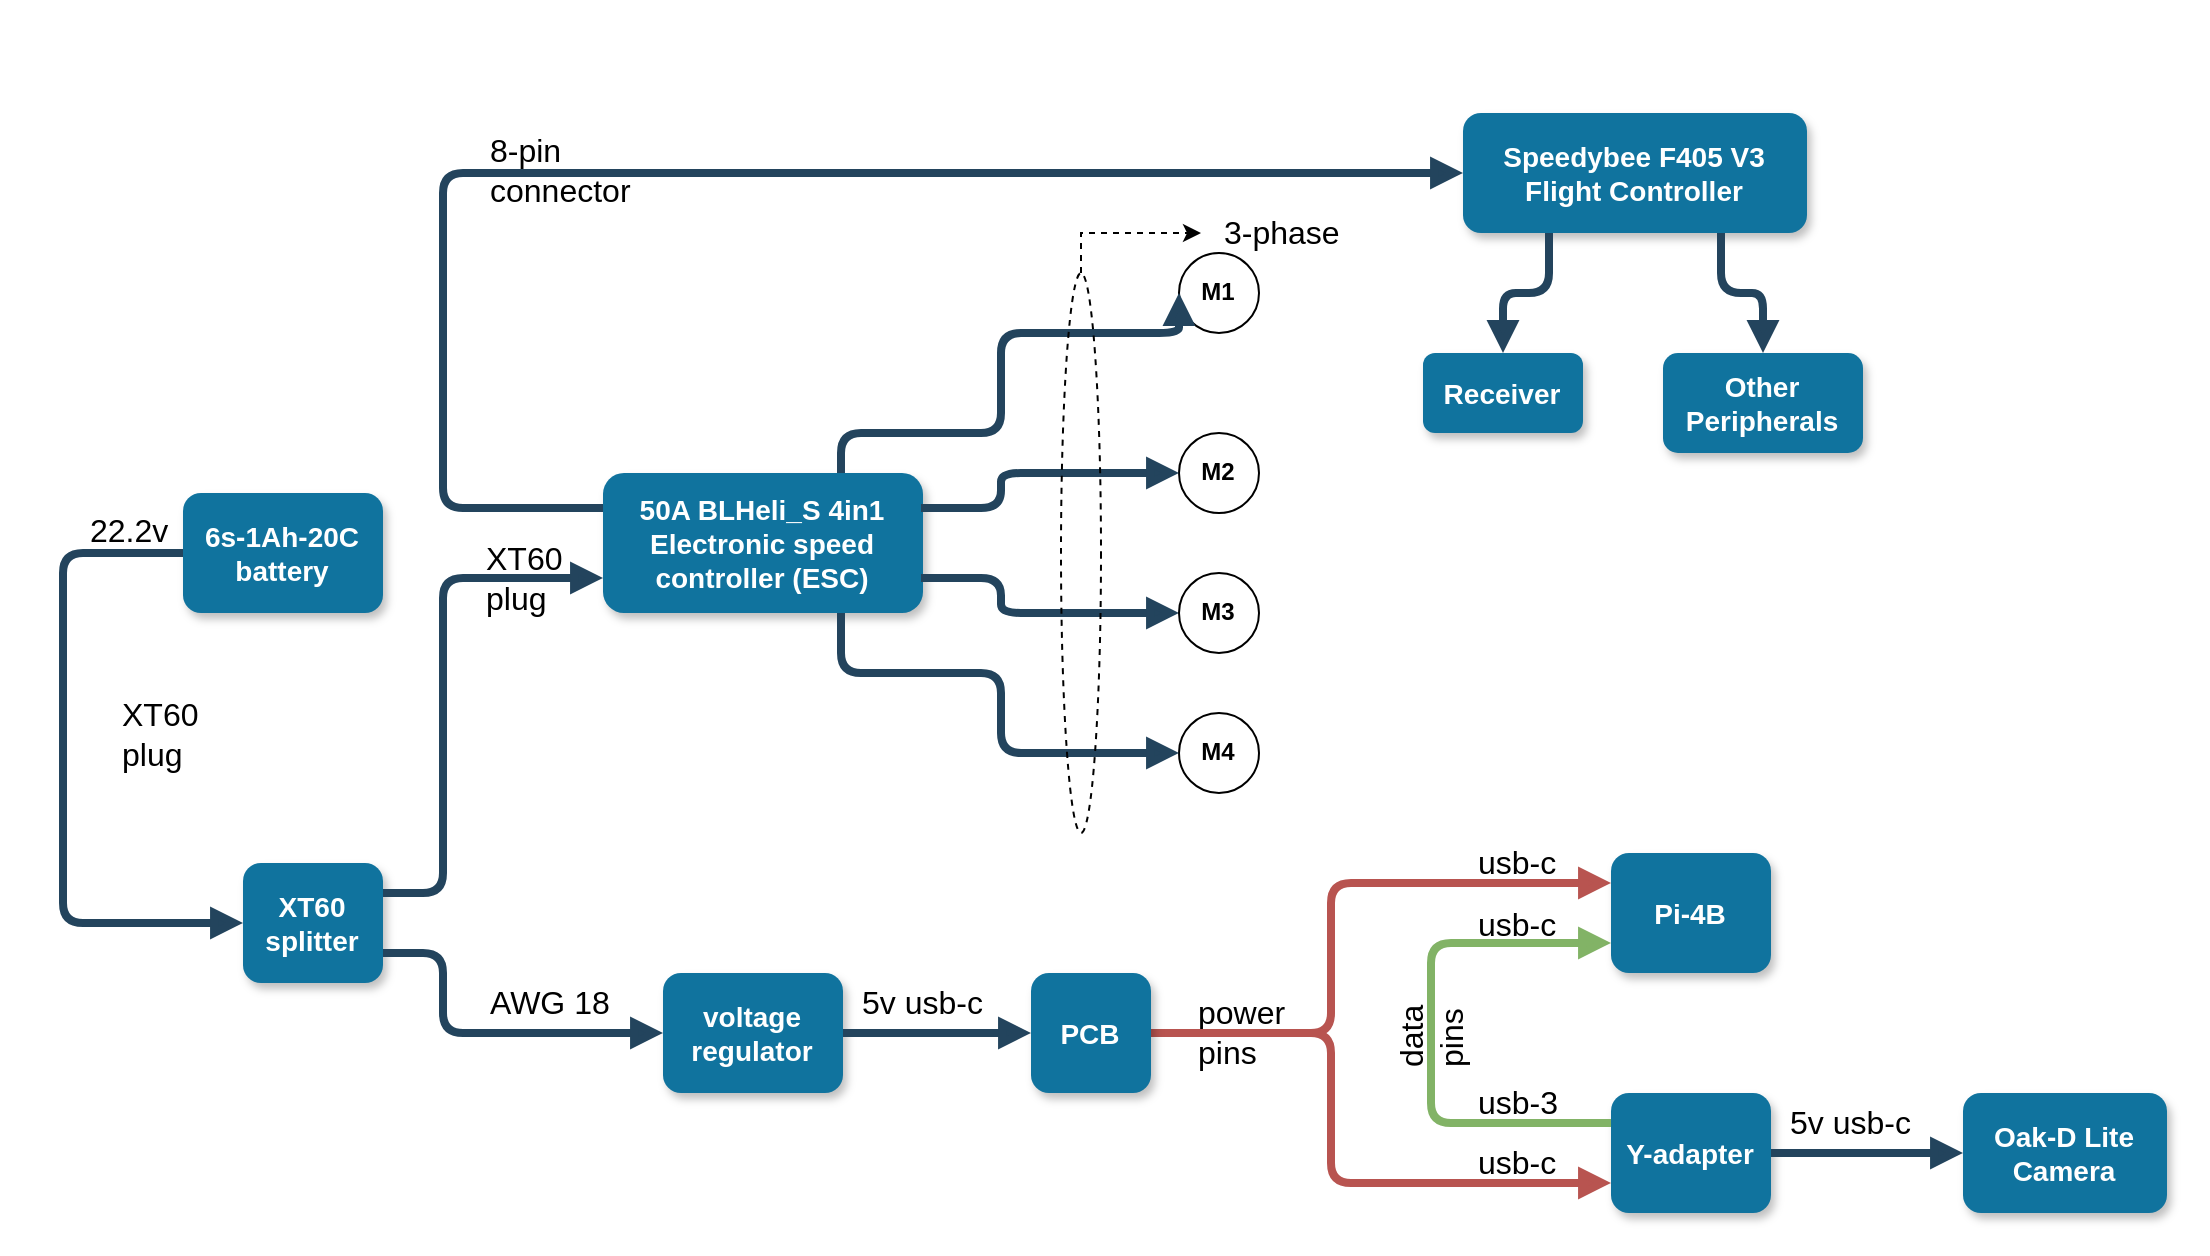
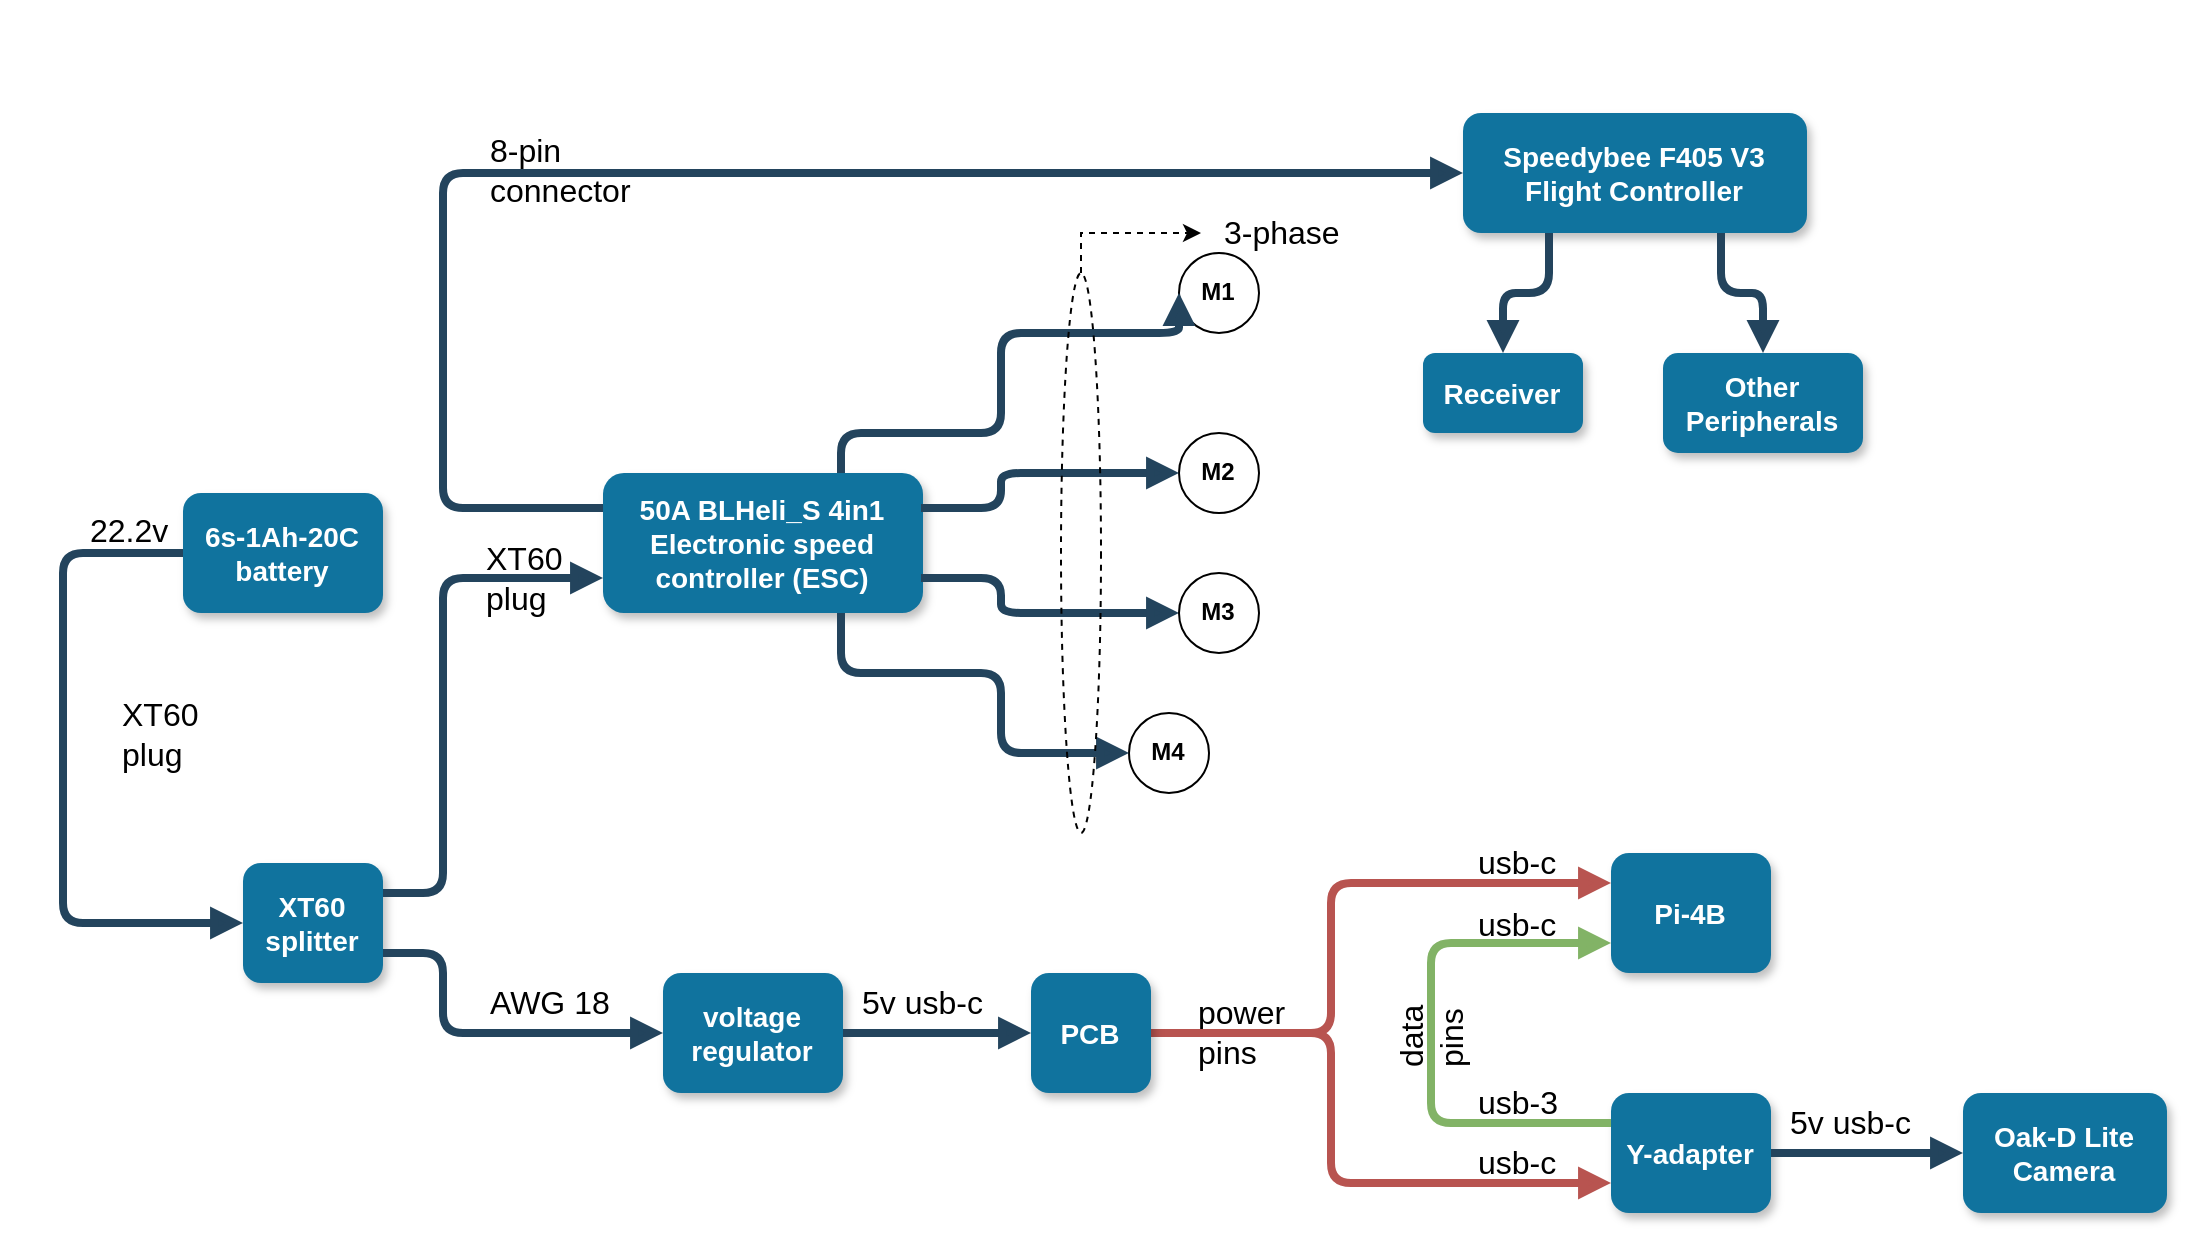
node "M4": moved (1219, 753) -> (1169, 753)
